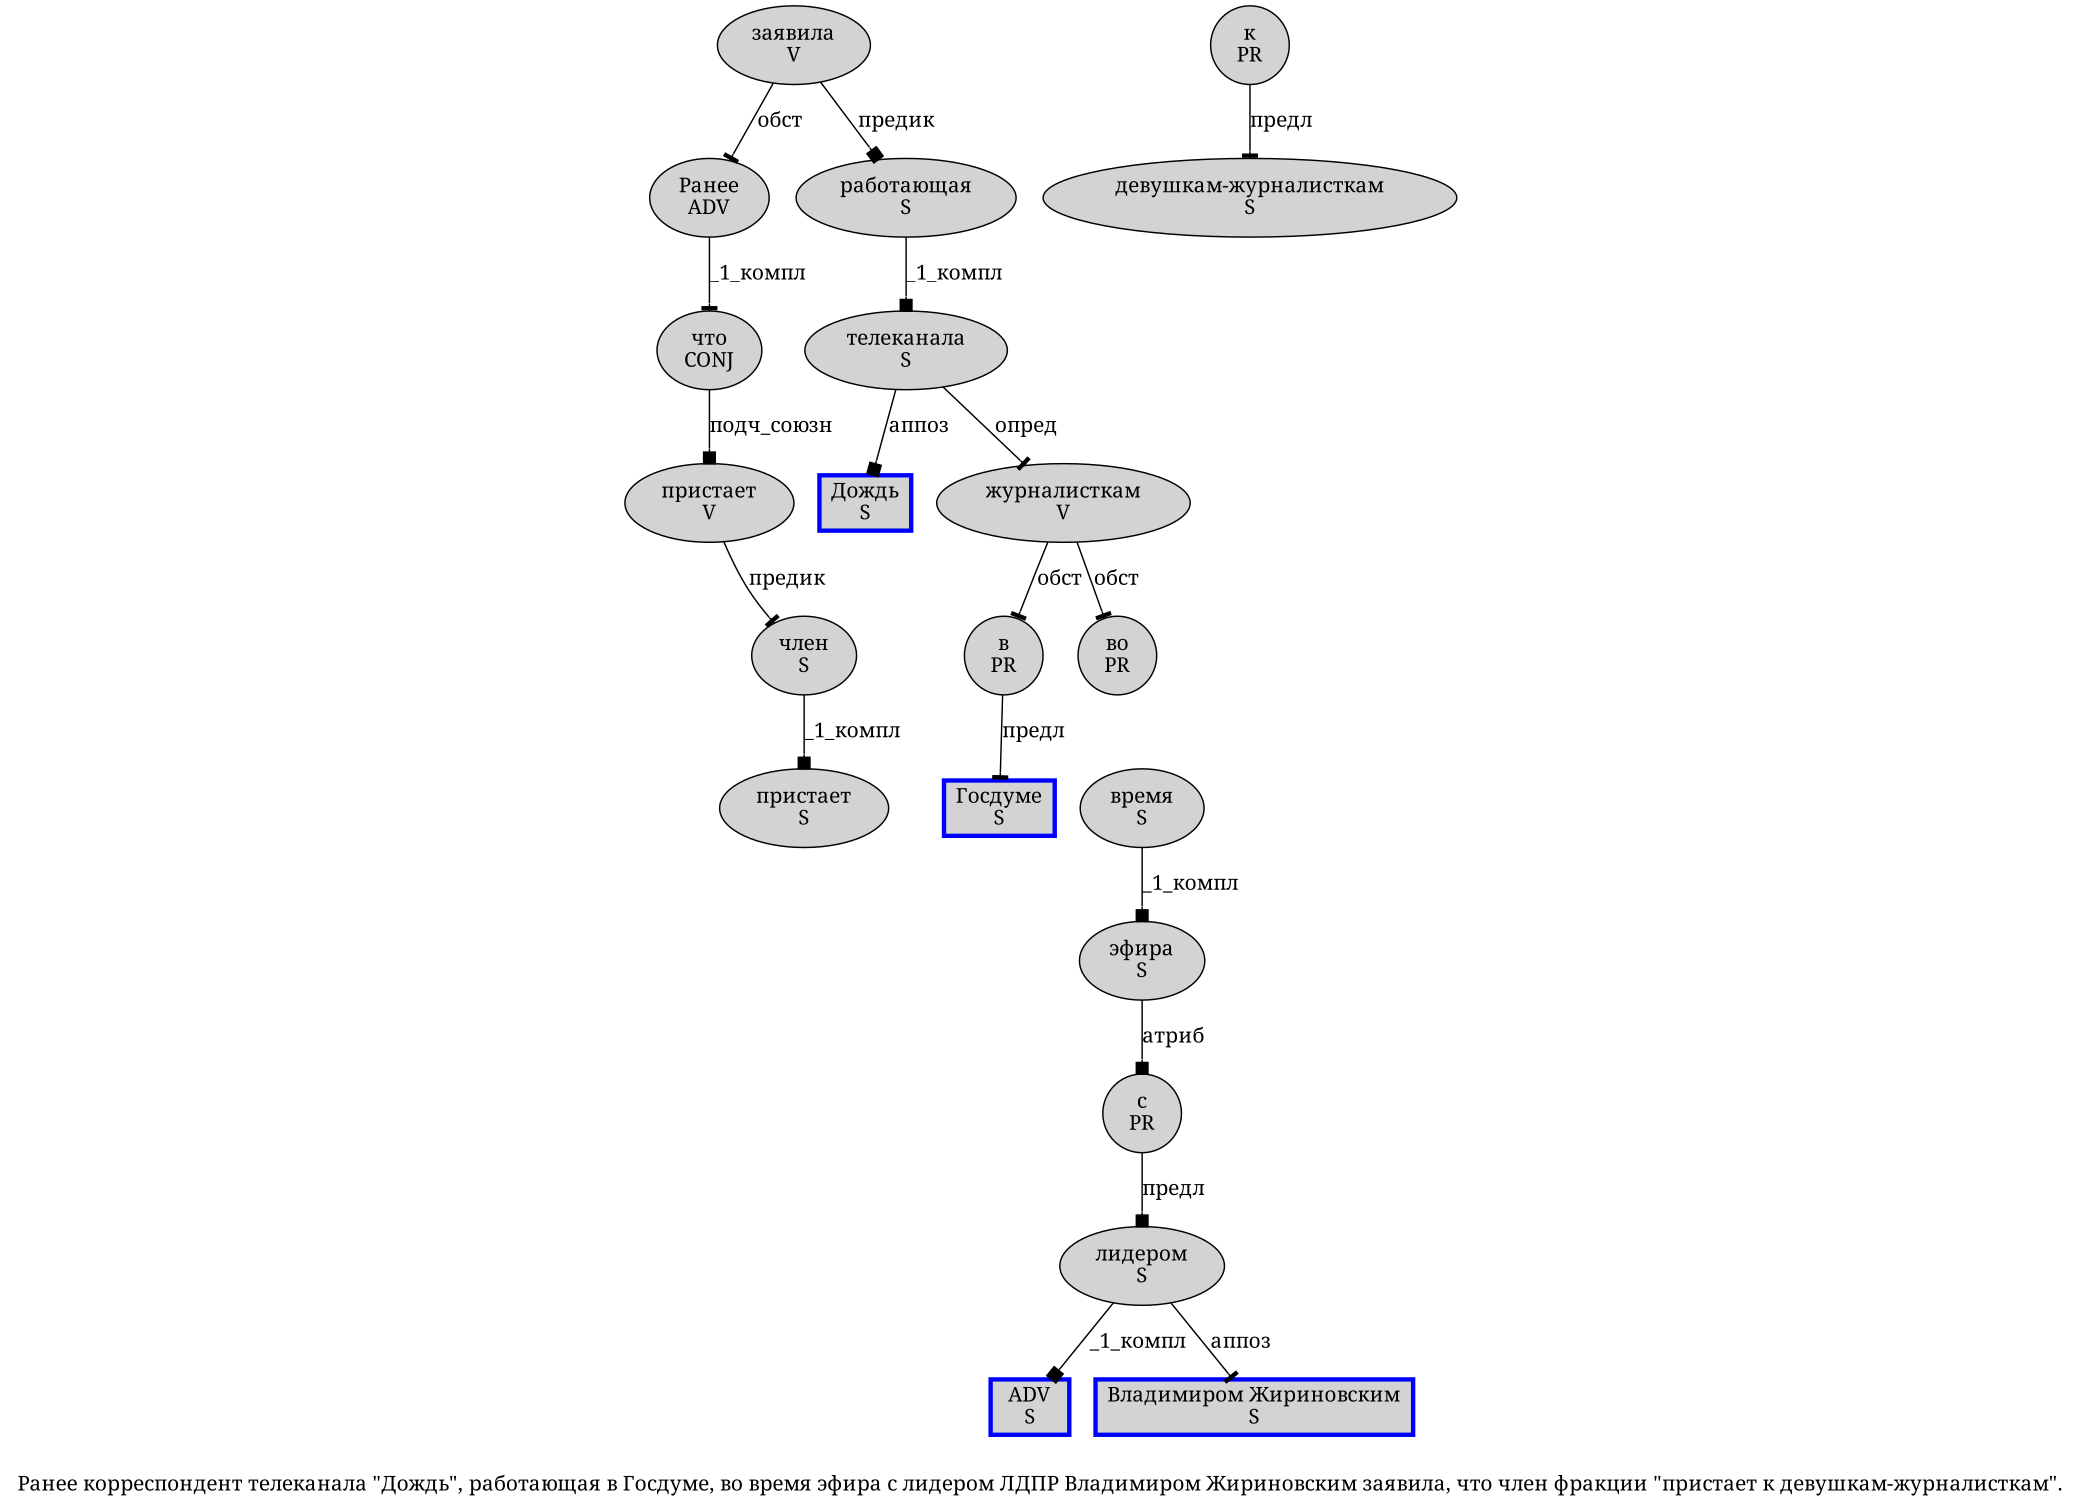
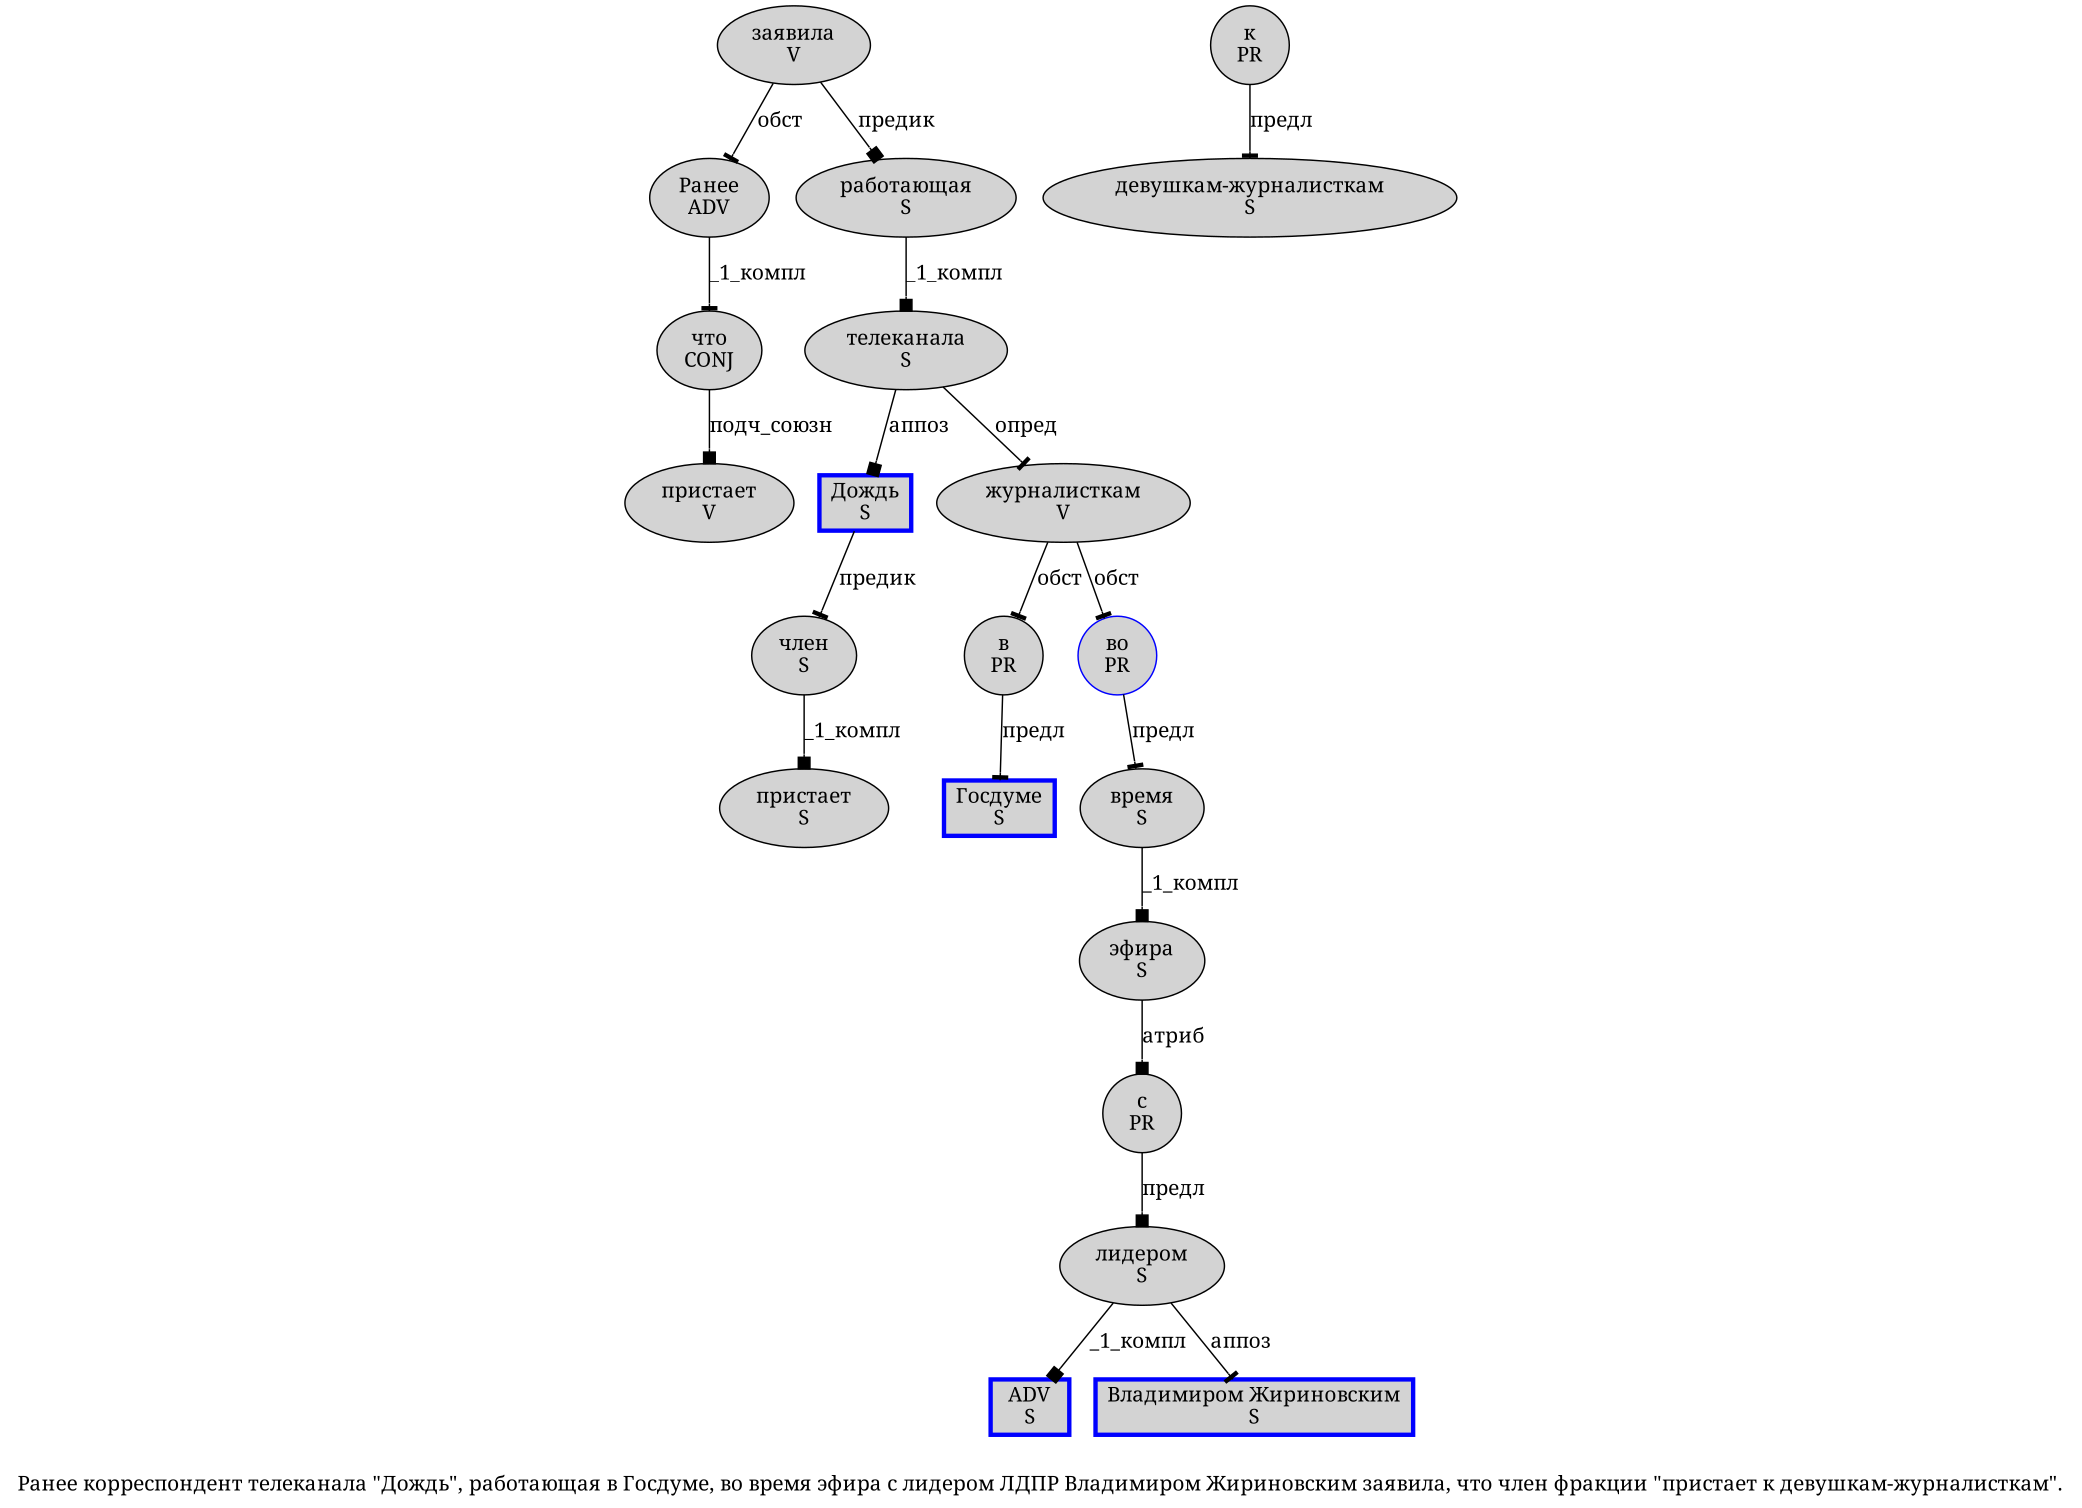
edge "пристает V" -> "член S": now "Дождь S" -> "член S"
node "во PR": color black -> blue
edge "во PR" -> "время S": added, label "предл"
